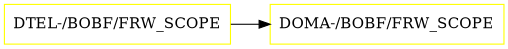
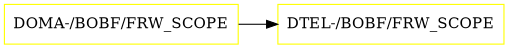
edge "DTEL-/BOBF/FRW_SCOPE" -> "DOMA-/BOBF/FRW_SCOPE": reversed
